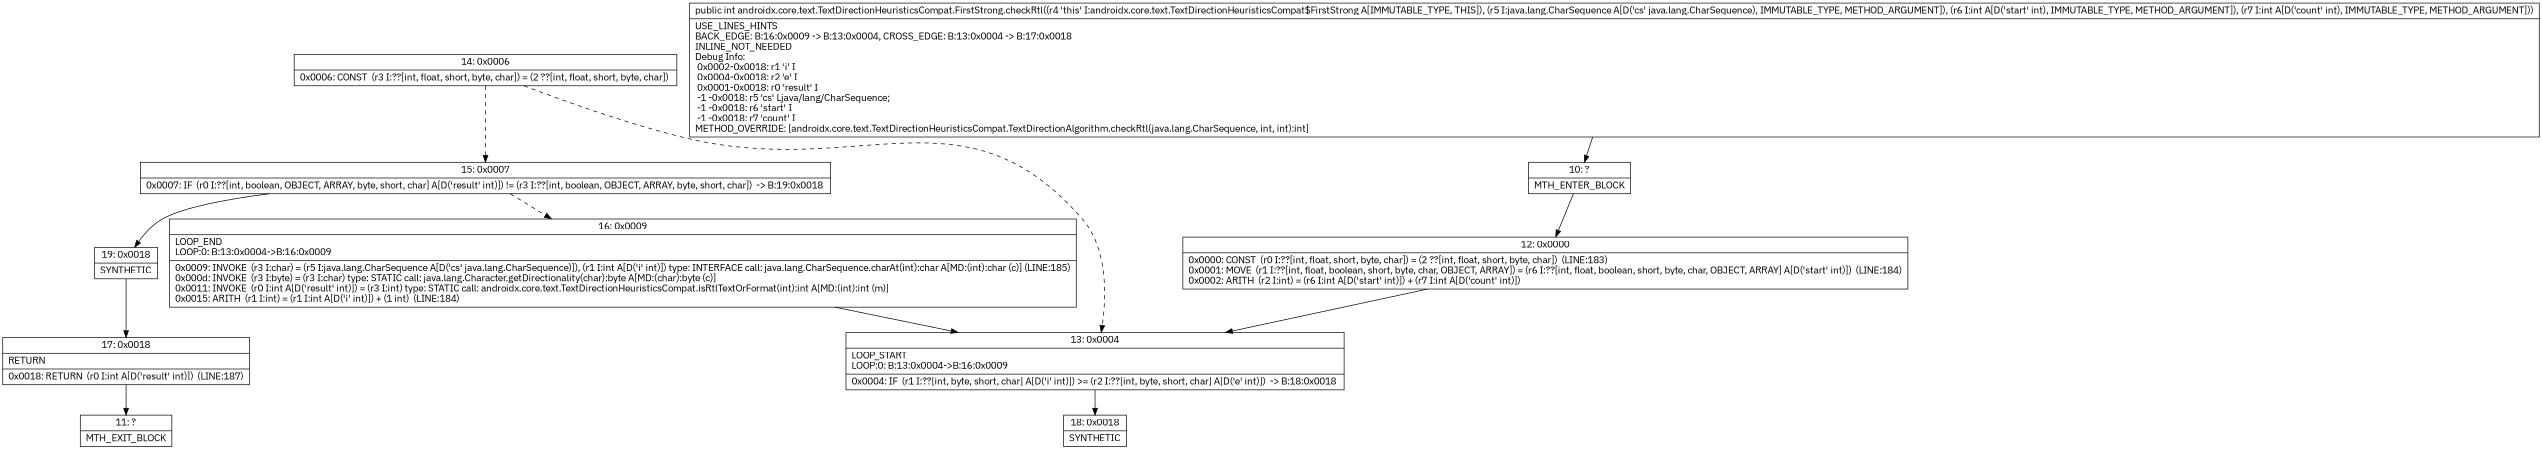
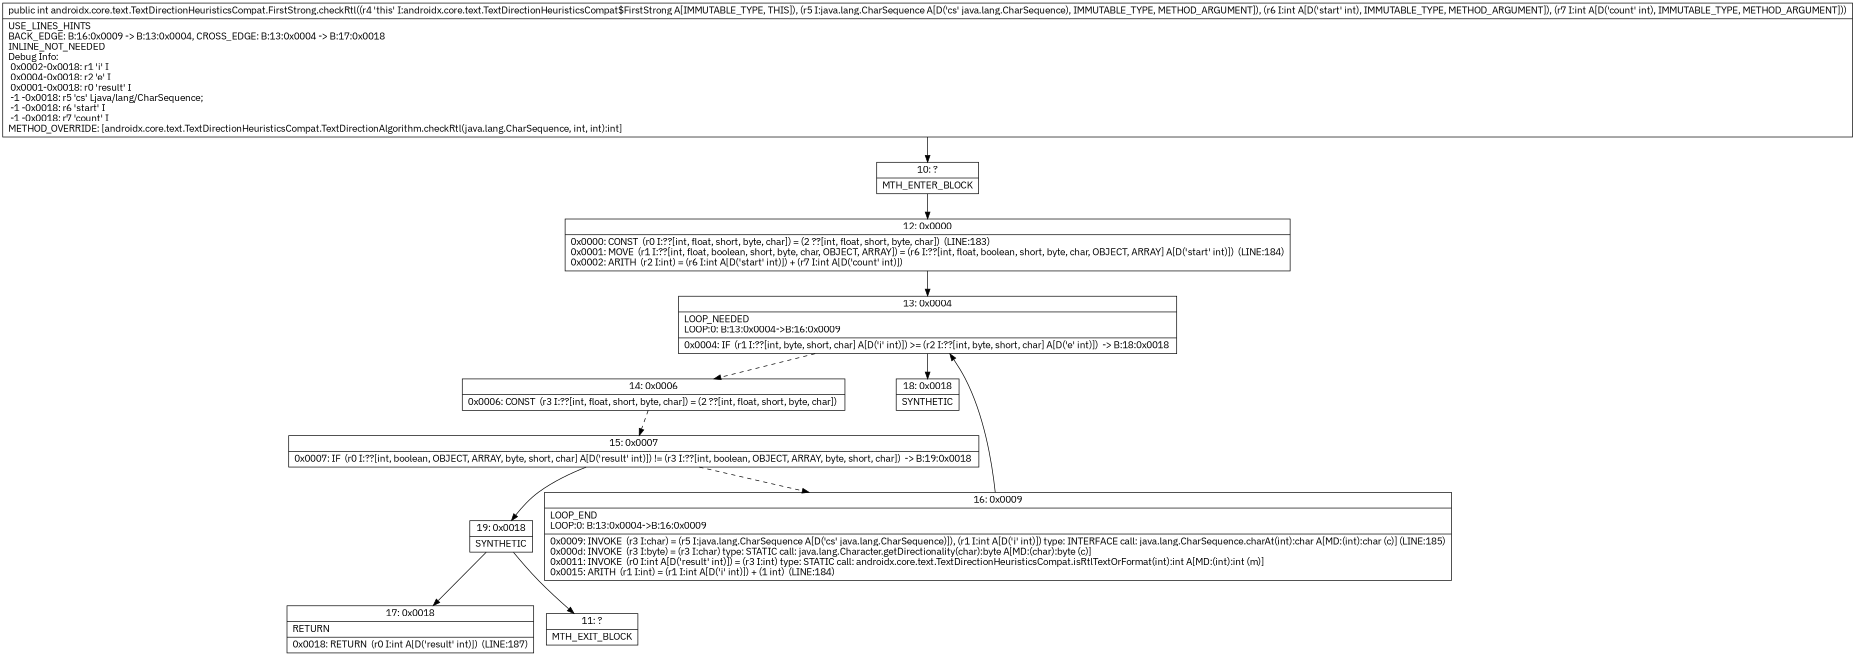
edge "14: 0x0006" -> "13: 0x0004": reversed
node "13: 0x0004": text "LOOP_START" -> "LOOP_NEEDED"
edge "17: 0x0018" -> "11: ?": now "19: 0x0018" -> "11: ?"
